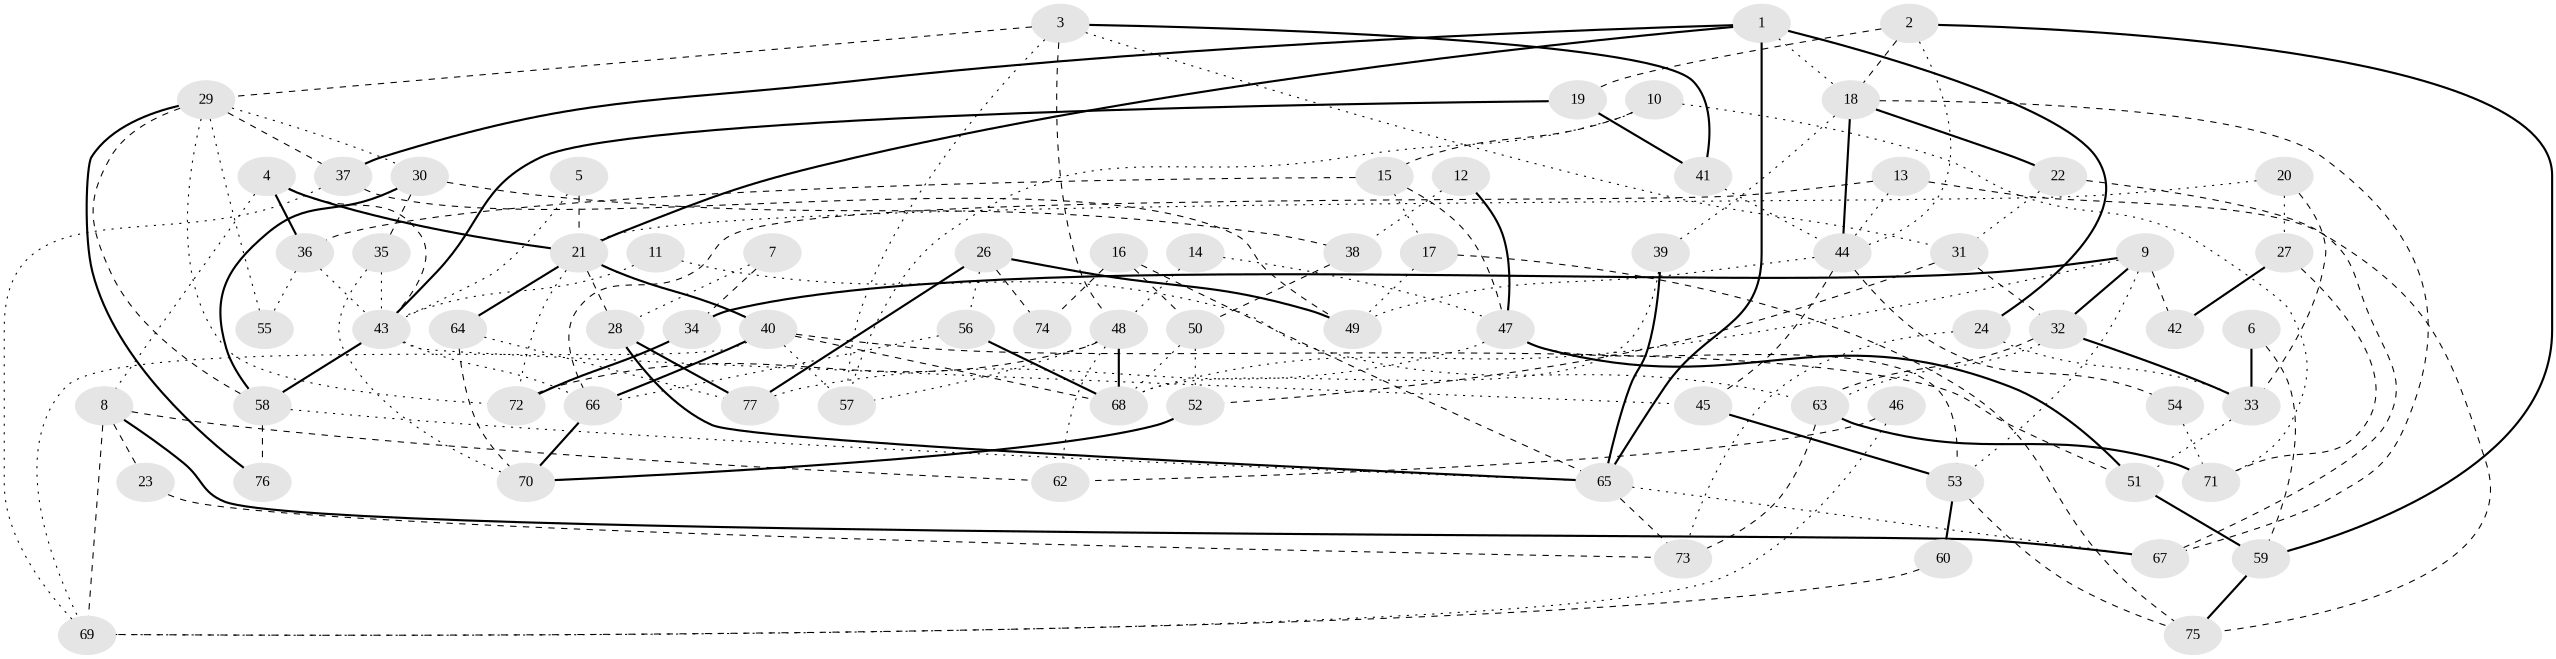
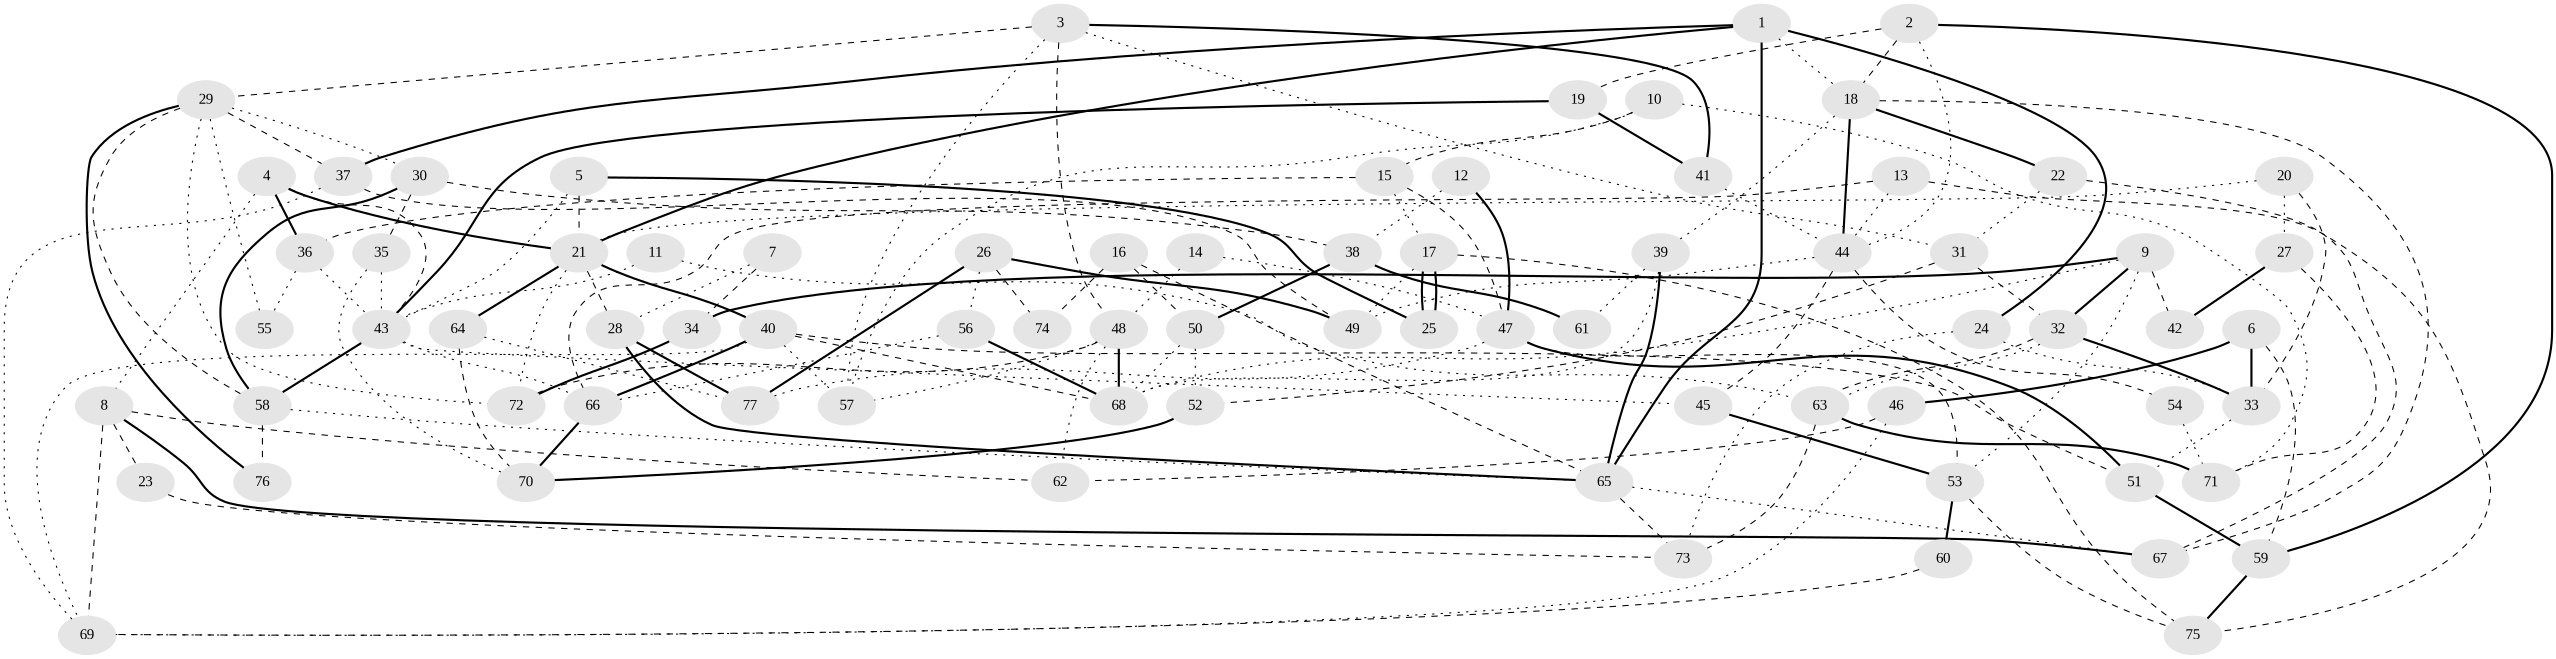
edge "38" -- "50": style dashed -> bold
node "25": added
node "61": added
edge "6" -- "46": added
